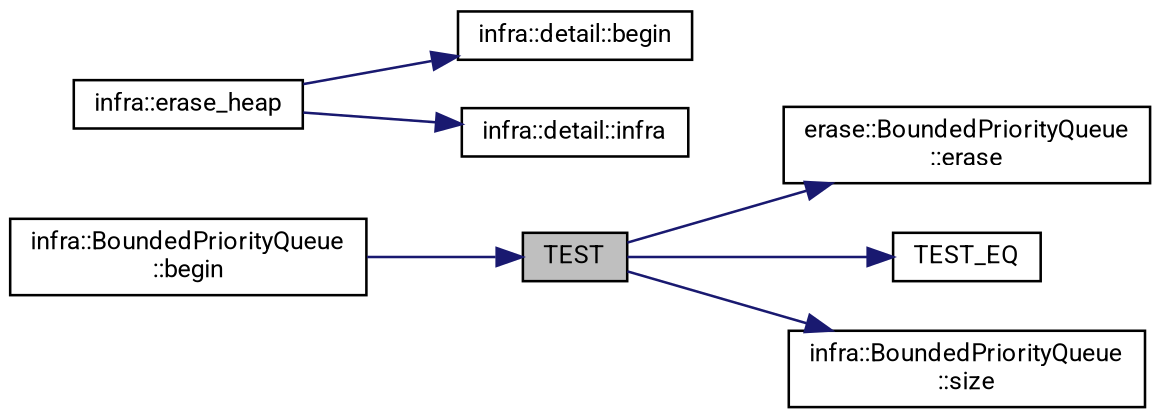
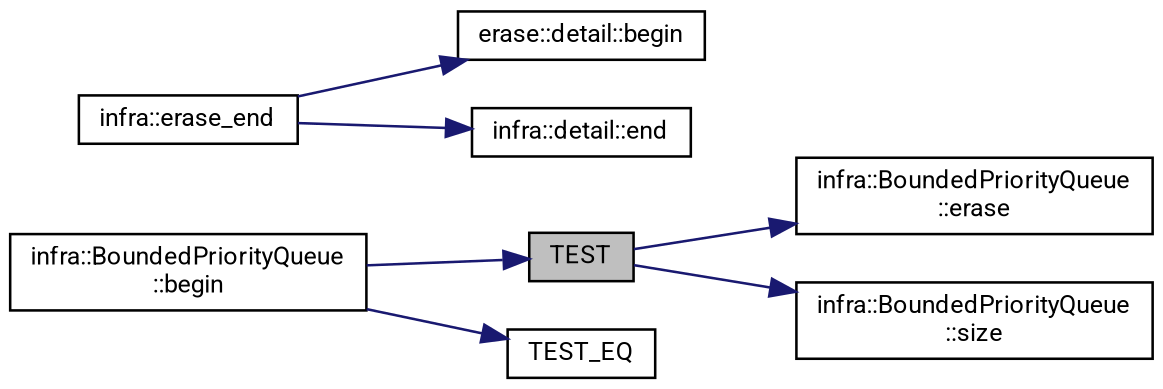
node "infra::detail::begin": label "infra::detail::begin" -> "erase::detail::begin"
node "infra::erase_heap": label "infra::erase_heap" -> "infra::erase_end"
node "infra::detail::infra": label "infra::detail::infra" -> "infra::detail::end"
node "erase::BoundedPriorityQueue ::erase": label "erase::BoundedPriorityQueue ::erase" -> "infra::BoundedPriorityQueue ::erase"
edge "TEST" -> "TEST_EQ": now "infra::BoundedPriorityQueue ::begin" -> "TEST_EQ"
